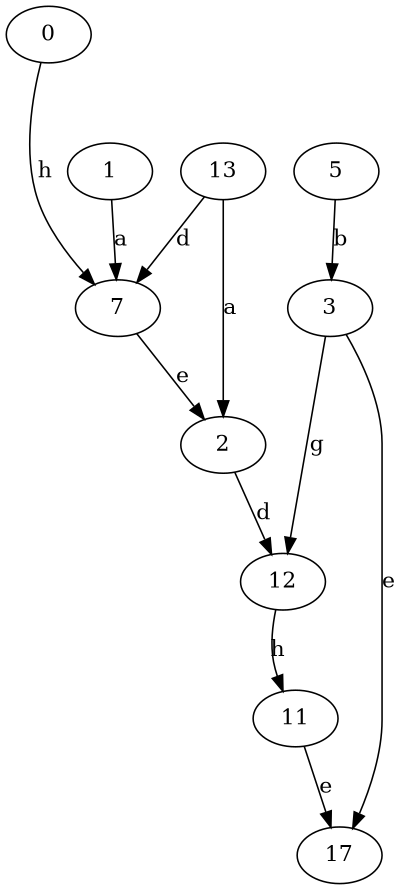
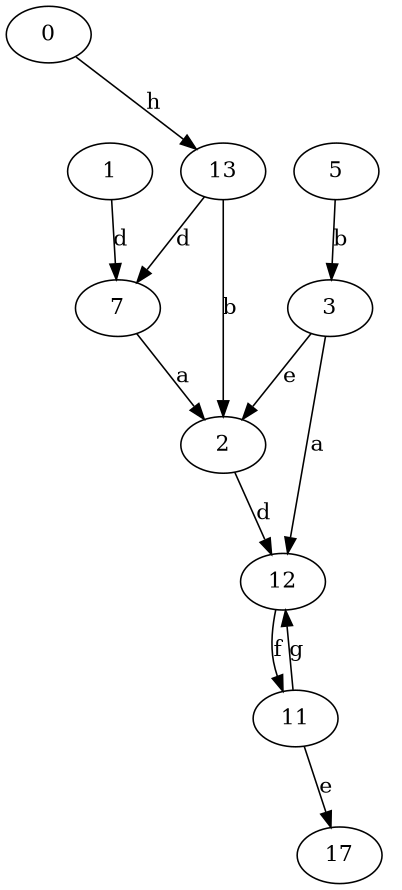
edge "0" -> "7": now "0" -> "13"
edge "1" -> "7": label "a" -> "d"
edge "13" -> "2": label "a" -> "b"
edge "7" -> "2": label "e" -> "a"
edge "3" -> "12": label "g" -> "a"
edge "3" -> "17": now "3" -> "2"
edge "12" -> "11": label "h" -> "f"
edge "11" -> "12": added, label "g"
